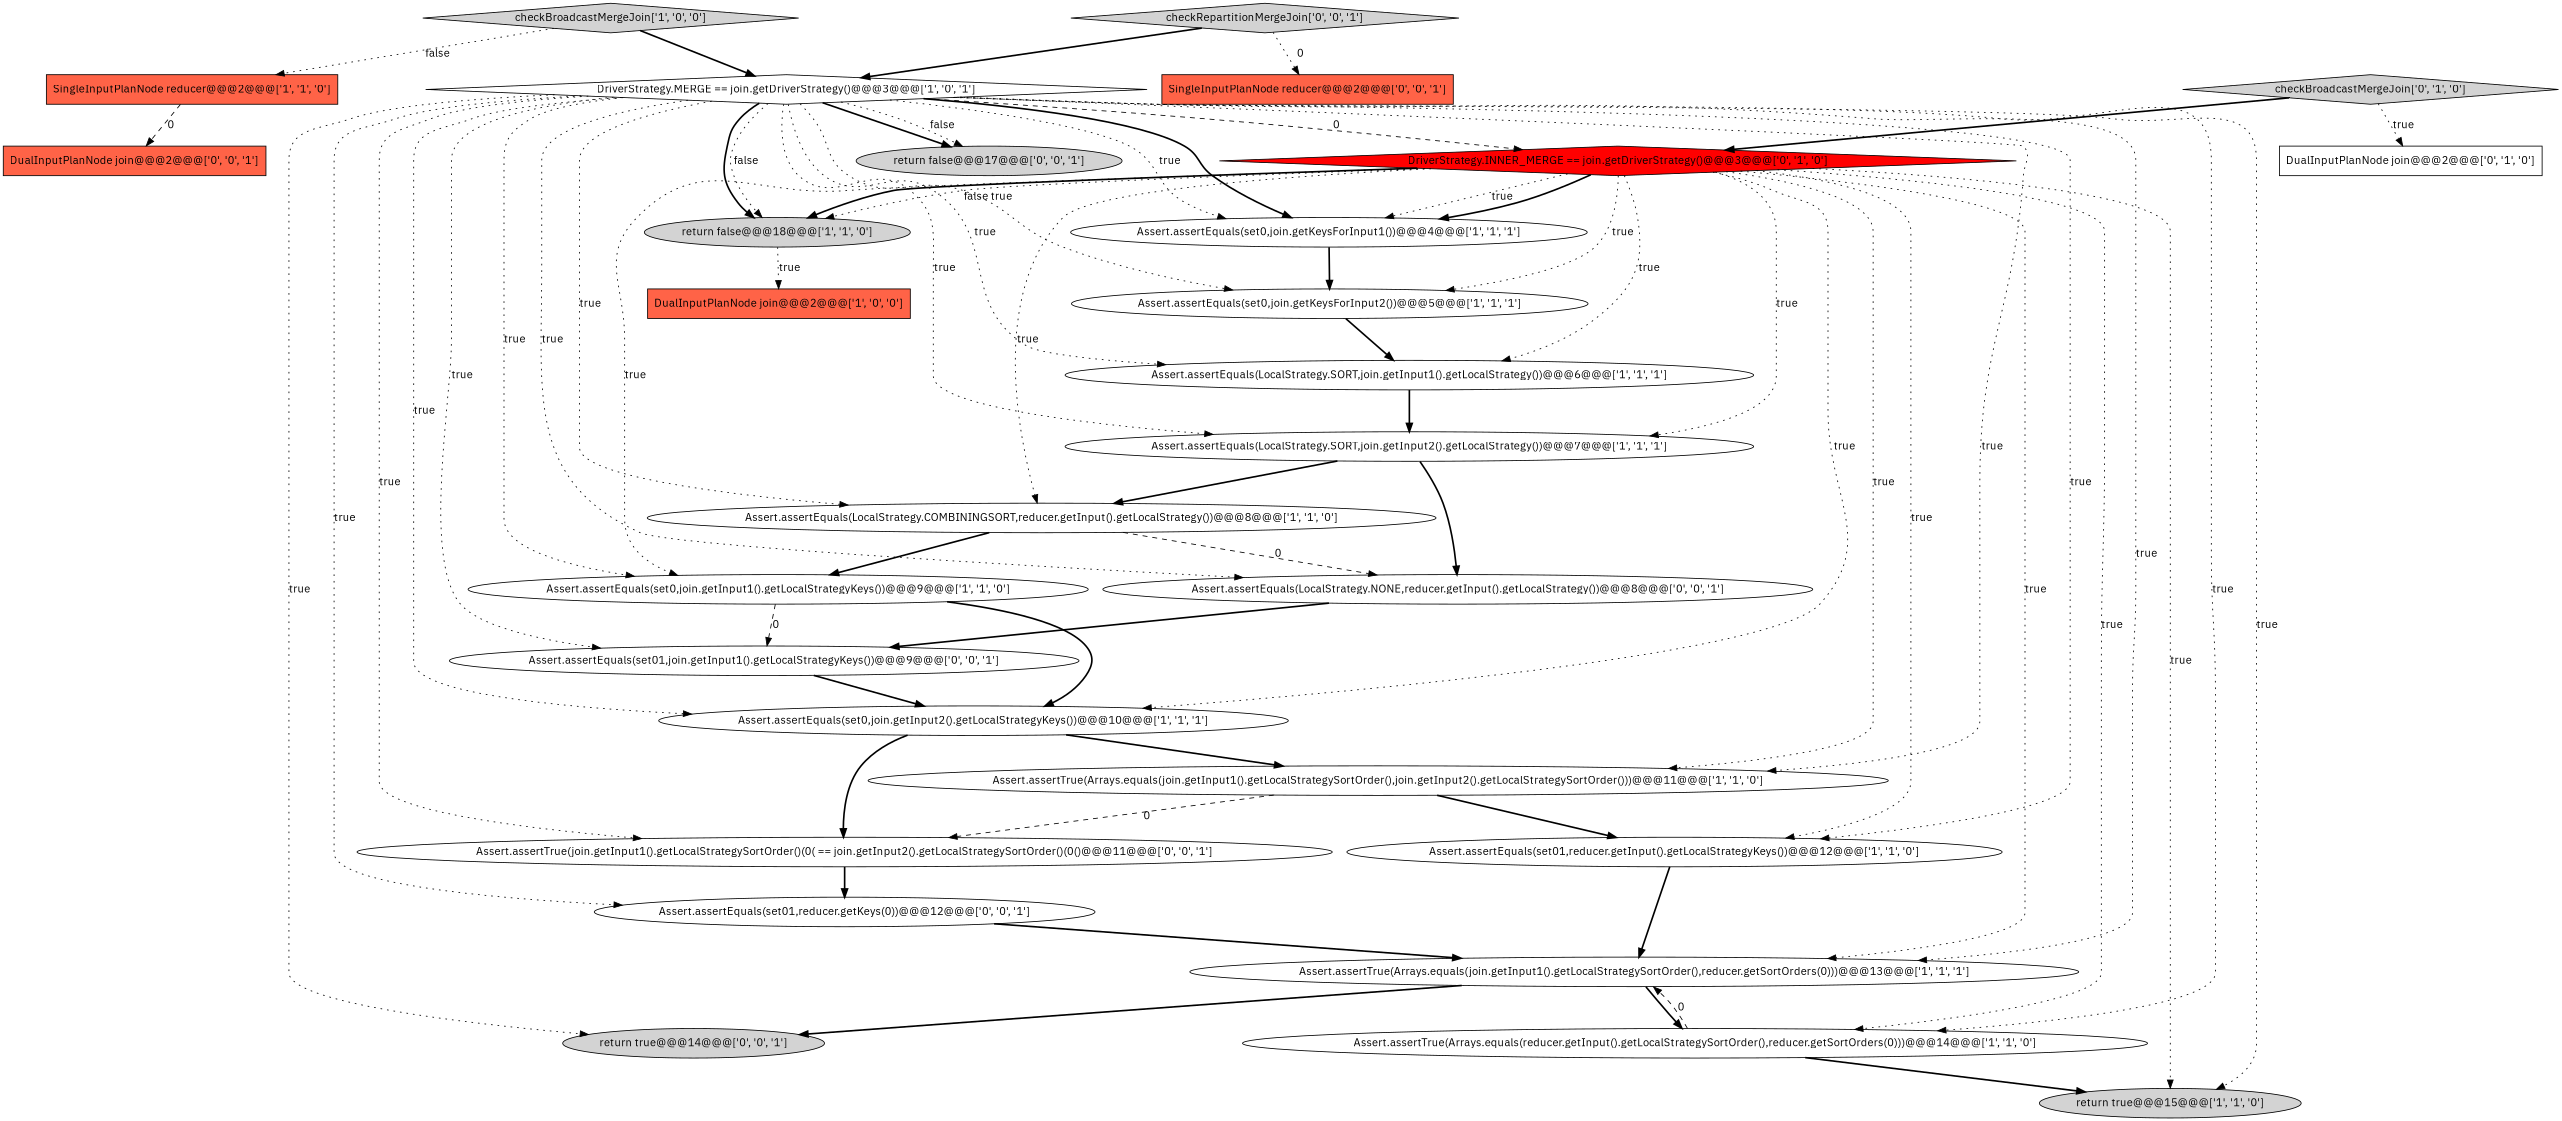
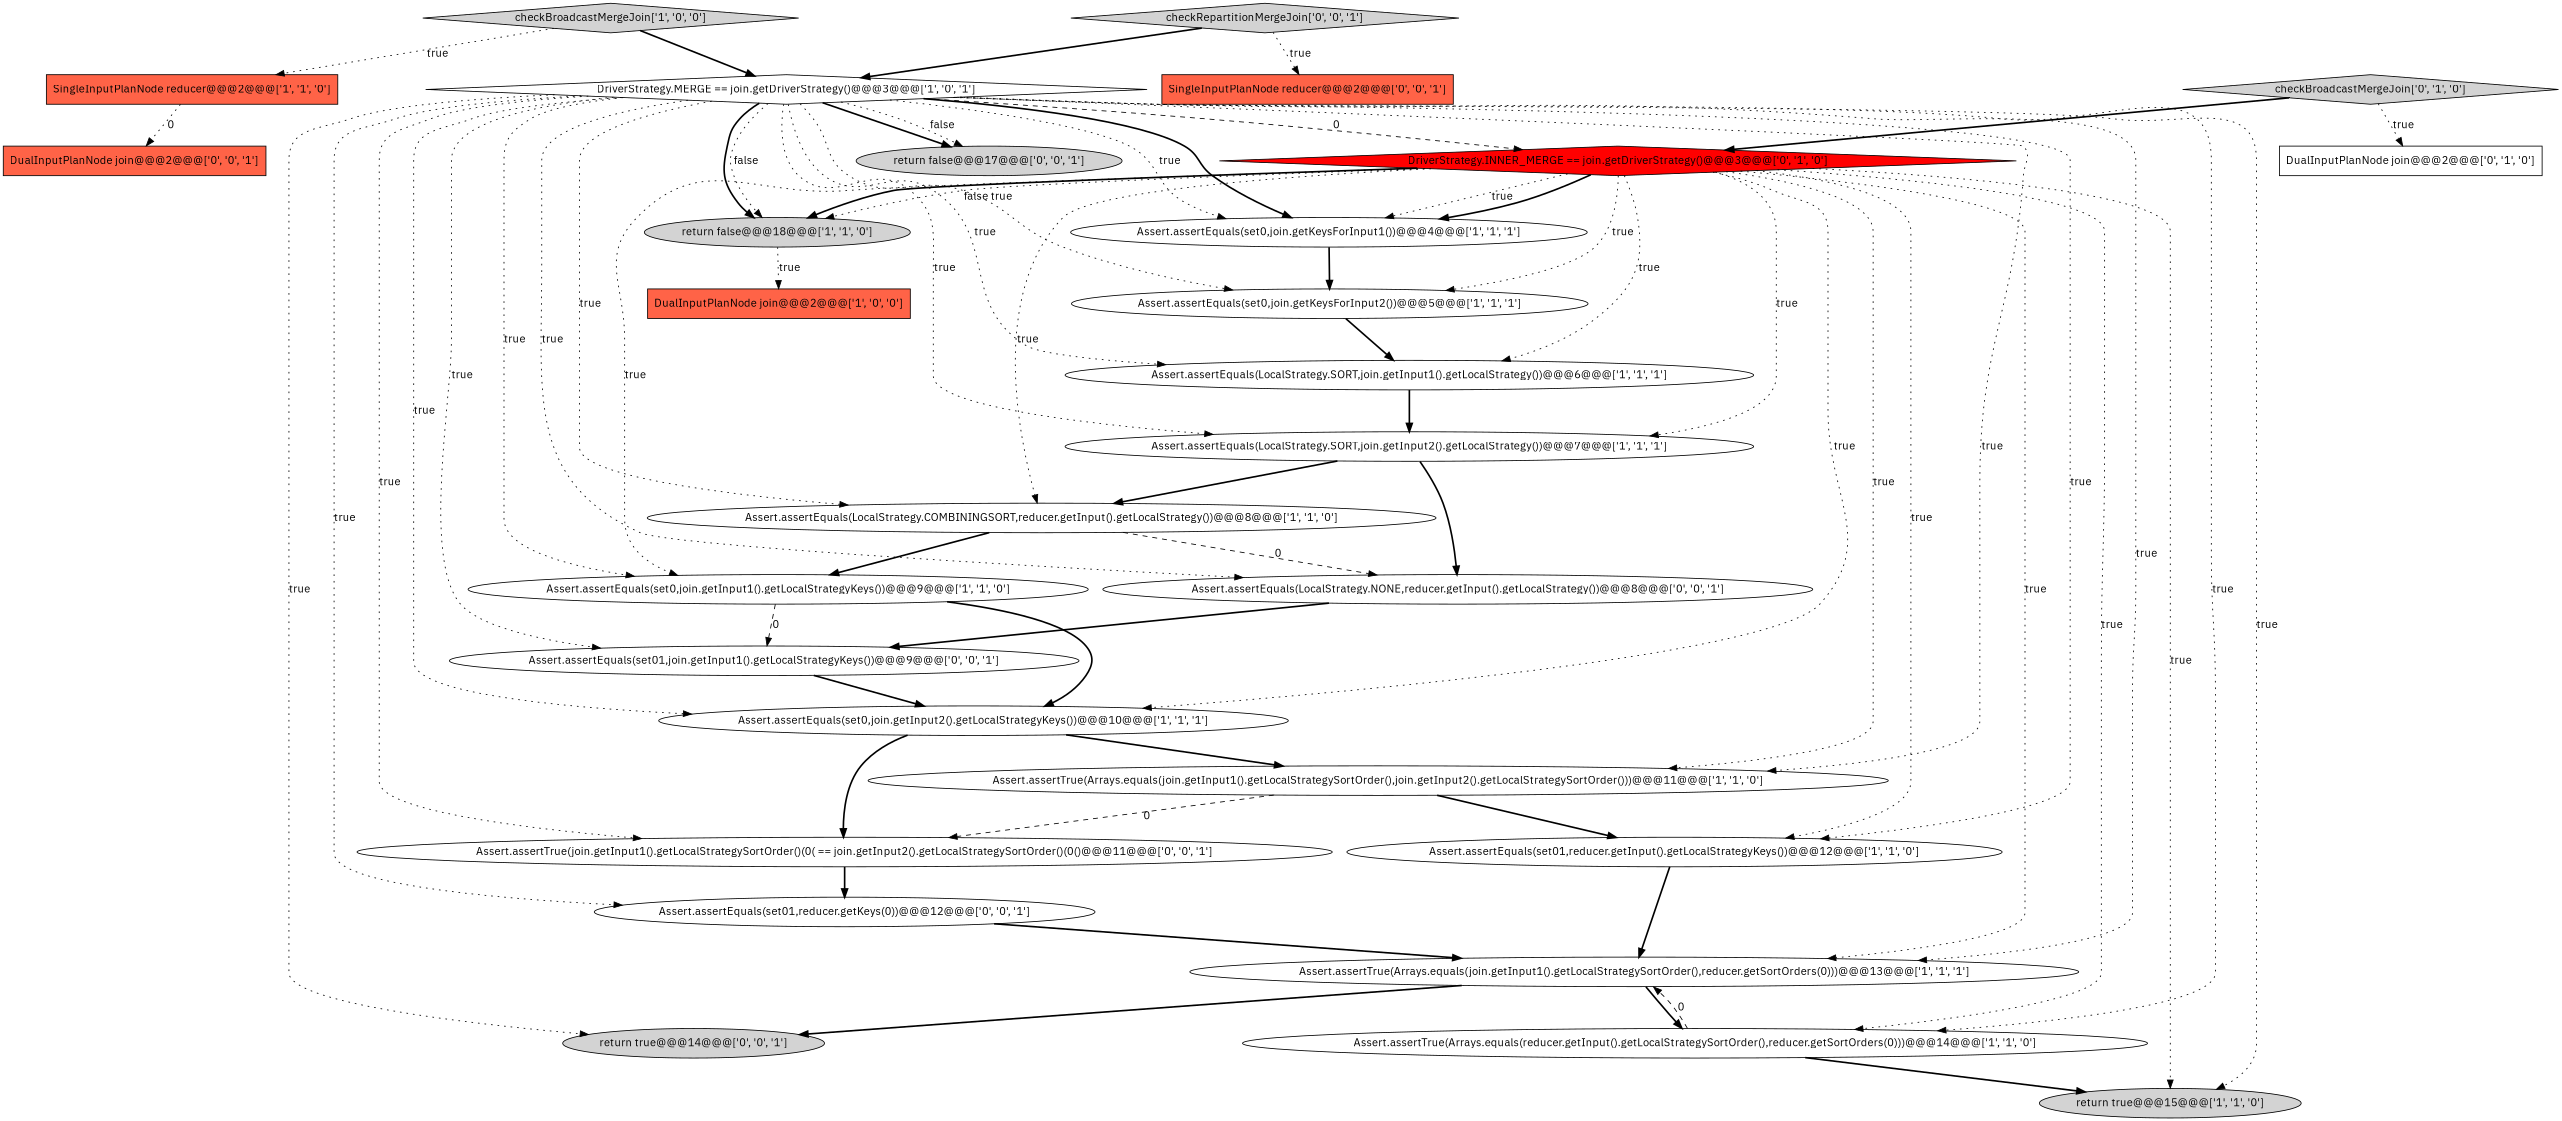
edge "checkBroadcastMergeJoin['1', '0', '0']" -> "SingleInputPlanNode reducer@@@2@@@['1', '1', '0']": label "false" -> "true"
edge "checkRepartitionMergeJoin['0', '0', '1']" -> "SingleInputPlanNode reducer@@@2@@@['0', '0', '1']": label "0" -> "true"
edge "SingleInputPlanNode reducer@@@2@@@['1', '1', '0']" -> "DualInputPlanNode join@@@2@@@['0', '0', '1']": style dashed -> dotted
